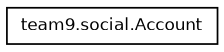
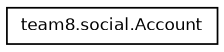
node "team9.social.Account": label "team9.social.Account" -> "team8.social.Account"
